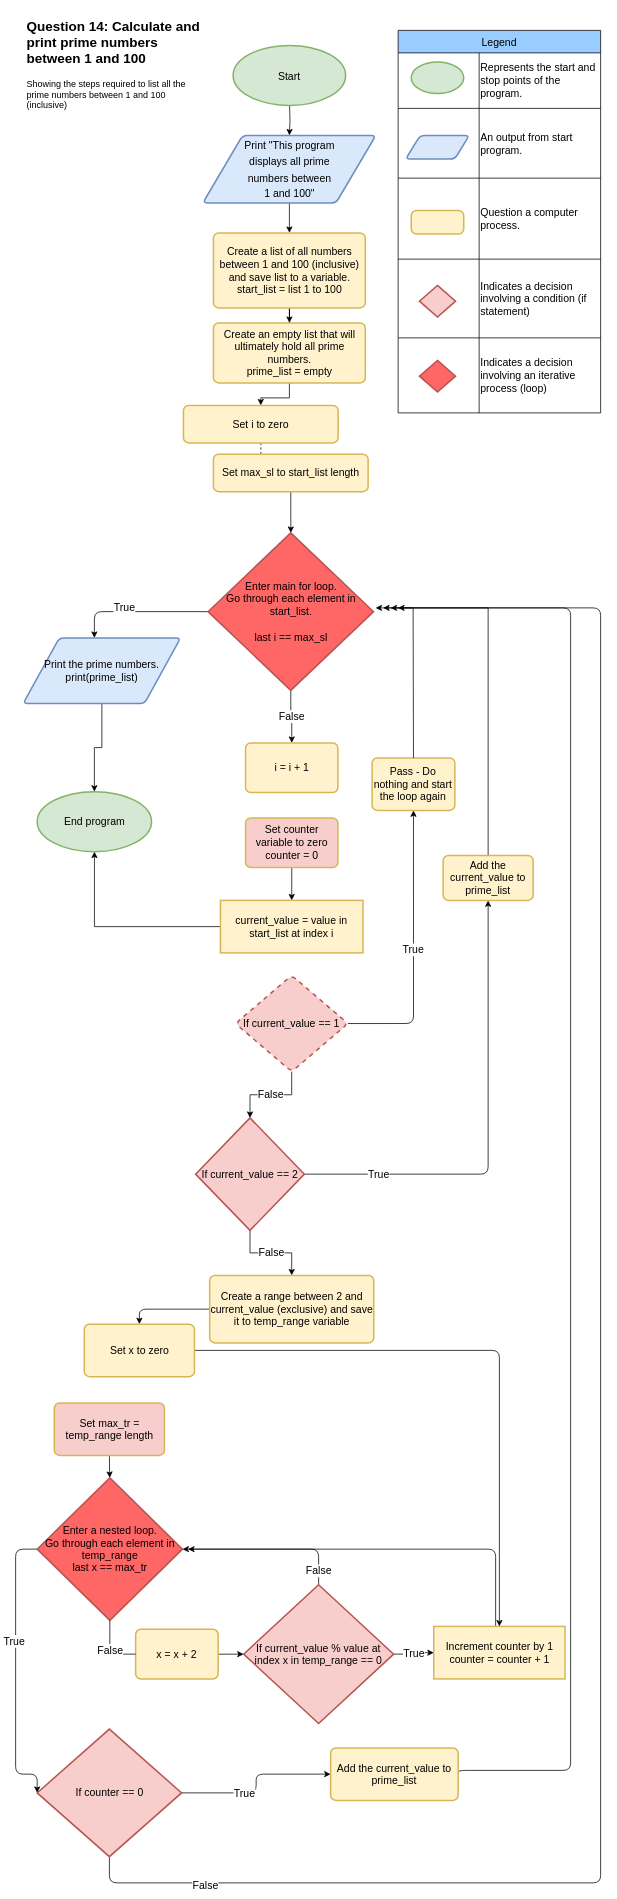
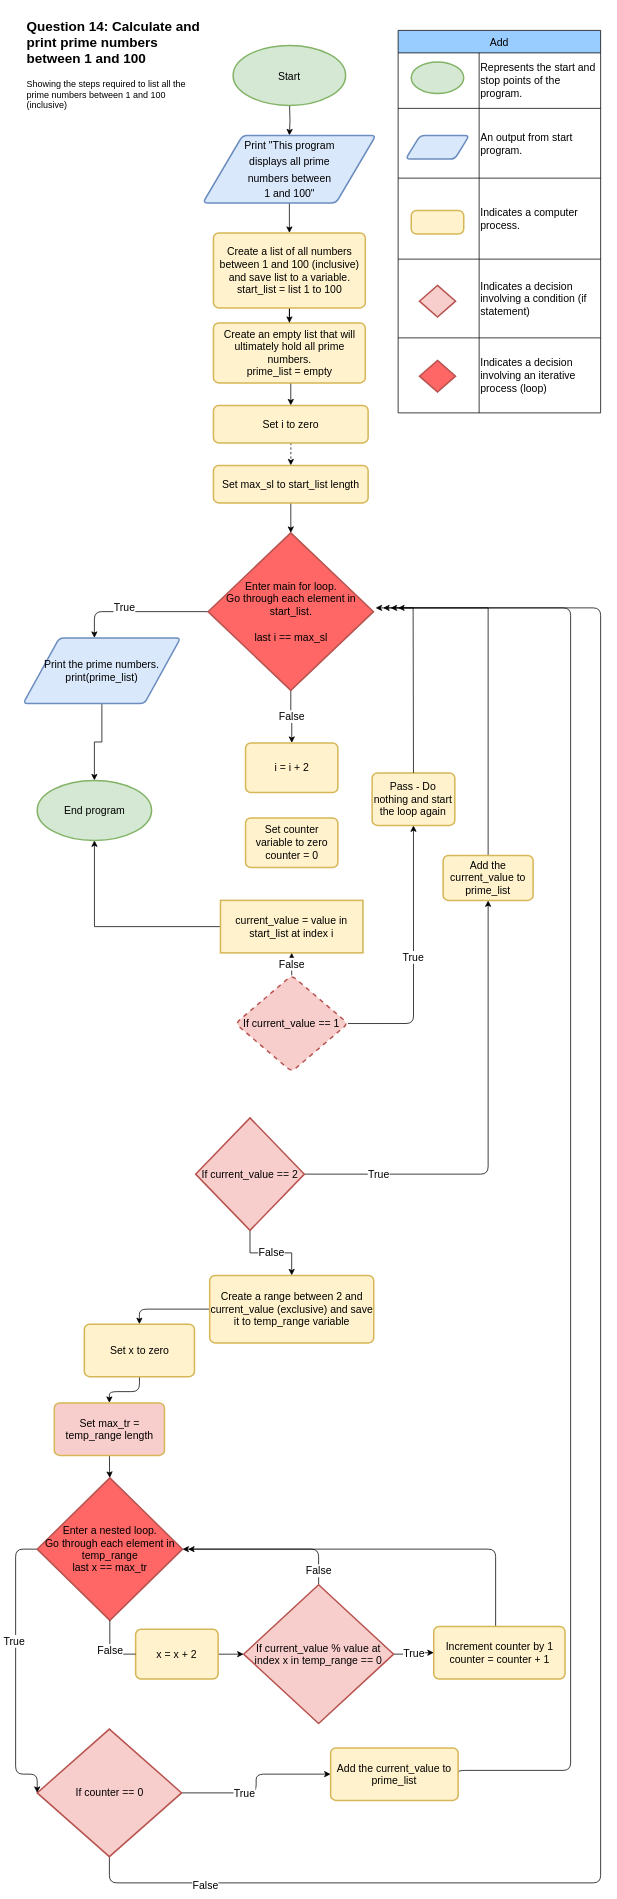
node "Legend": label "Legend" -> "Add"
node "Question a computer process.": label "Question a computer process." -> "Indicates a computer process."
node "Set i to zero": moved (261, 424) -> (291, 424)
node "Set max_sl to start_list length": moved (291, 473) -> (291, 484)
node "i = i + 1": label "i = i + 1" -> "i = i + 2"
node "Pass - Do nothing and start the loop again": moved (413, 784) -> (413, 799)
node "End program": moved (94, 822) -> (94, 810)
node "Set counter variable to zero counter = 0": fillcolor #f8cecc -> #fff2cc
edge "Set counter variable to zero counter = 0" -> "current_value = value in start_list at index i": removed
edge "If current_value == 1" -> "If current_value == 2": now "If current_value == 1" -> "current_value = value in start_list at index i"
edge "Set x to zero" -> "Increment counter by 1 counter = counter + 1": now "Set x to zero" -> "Set max_tr = temp_range length"
node "Increment counter by 1 counter = counter + 1": shape rectangle -> rounded rectangle
